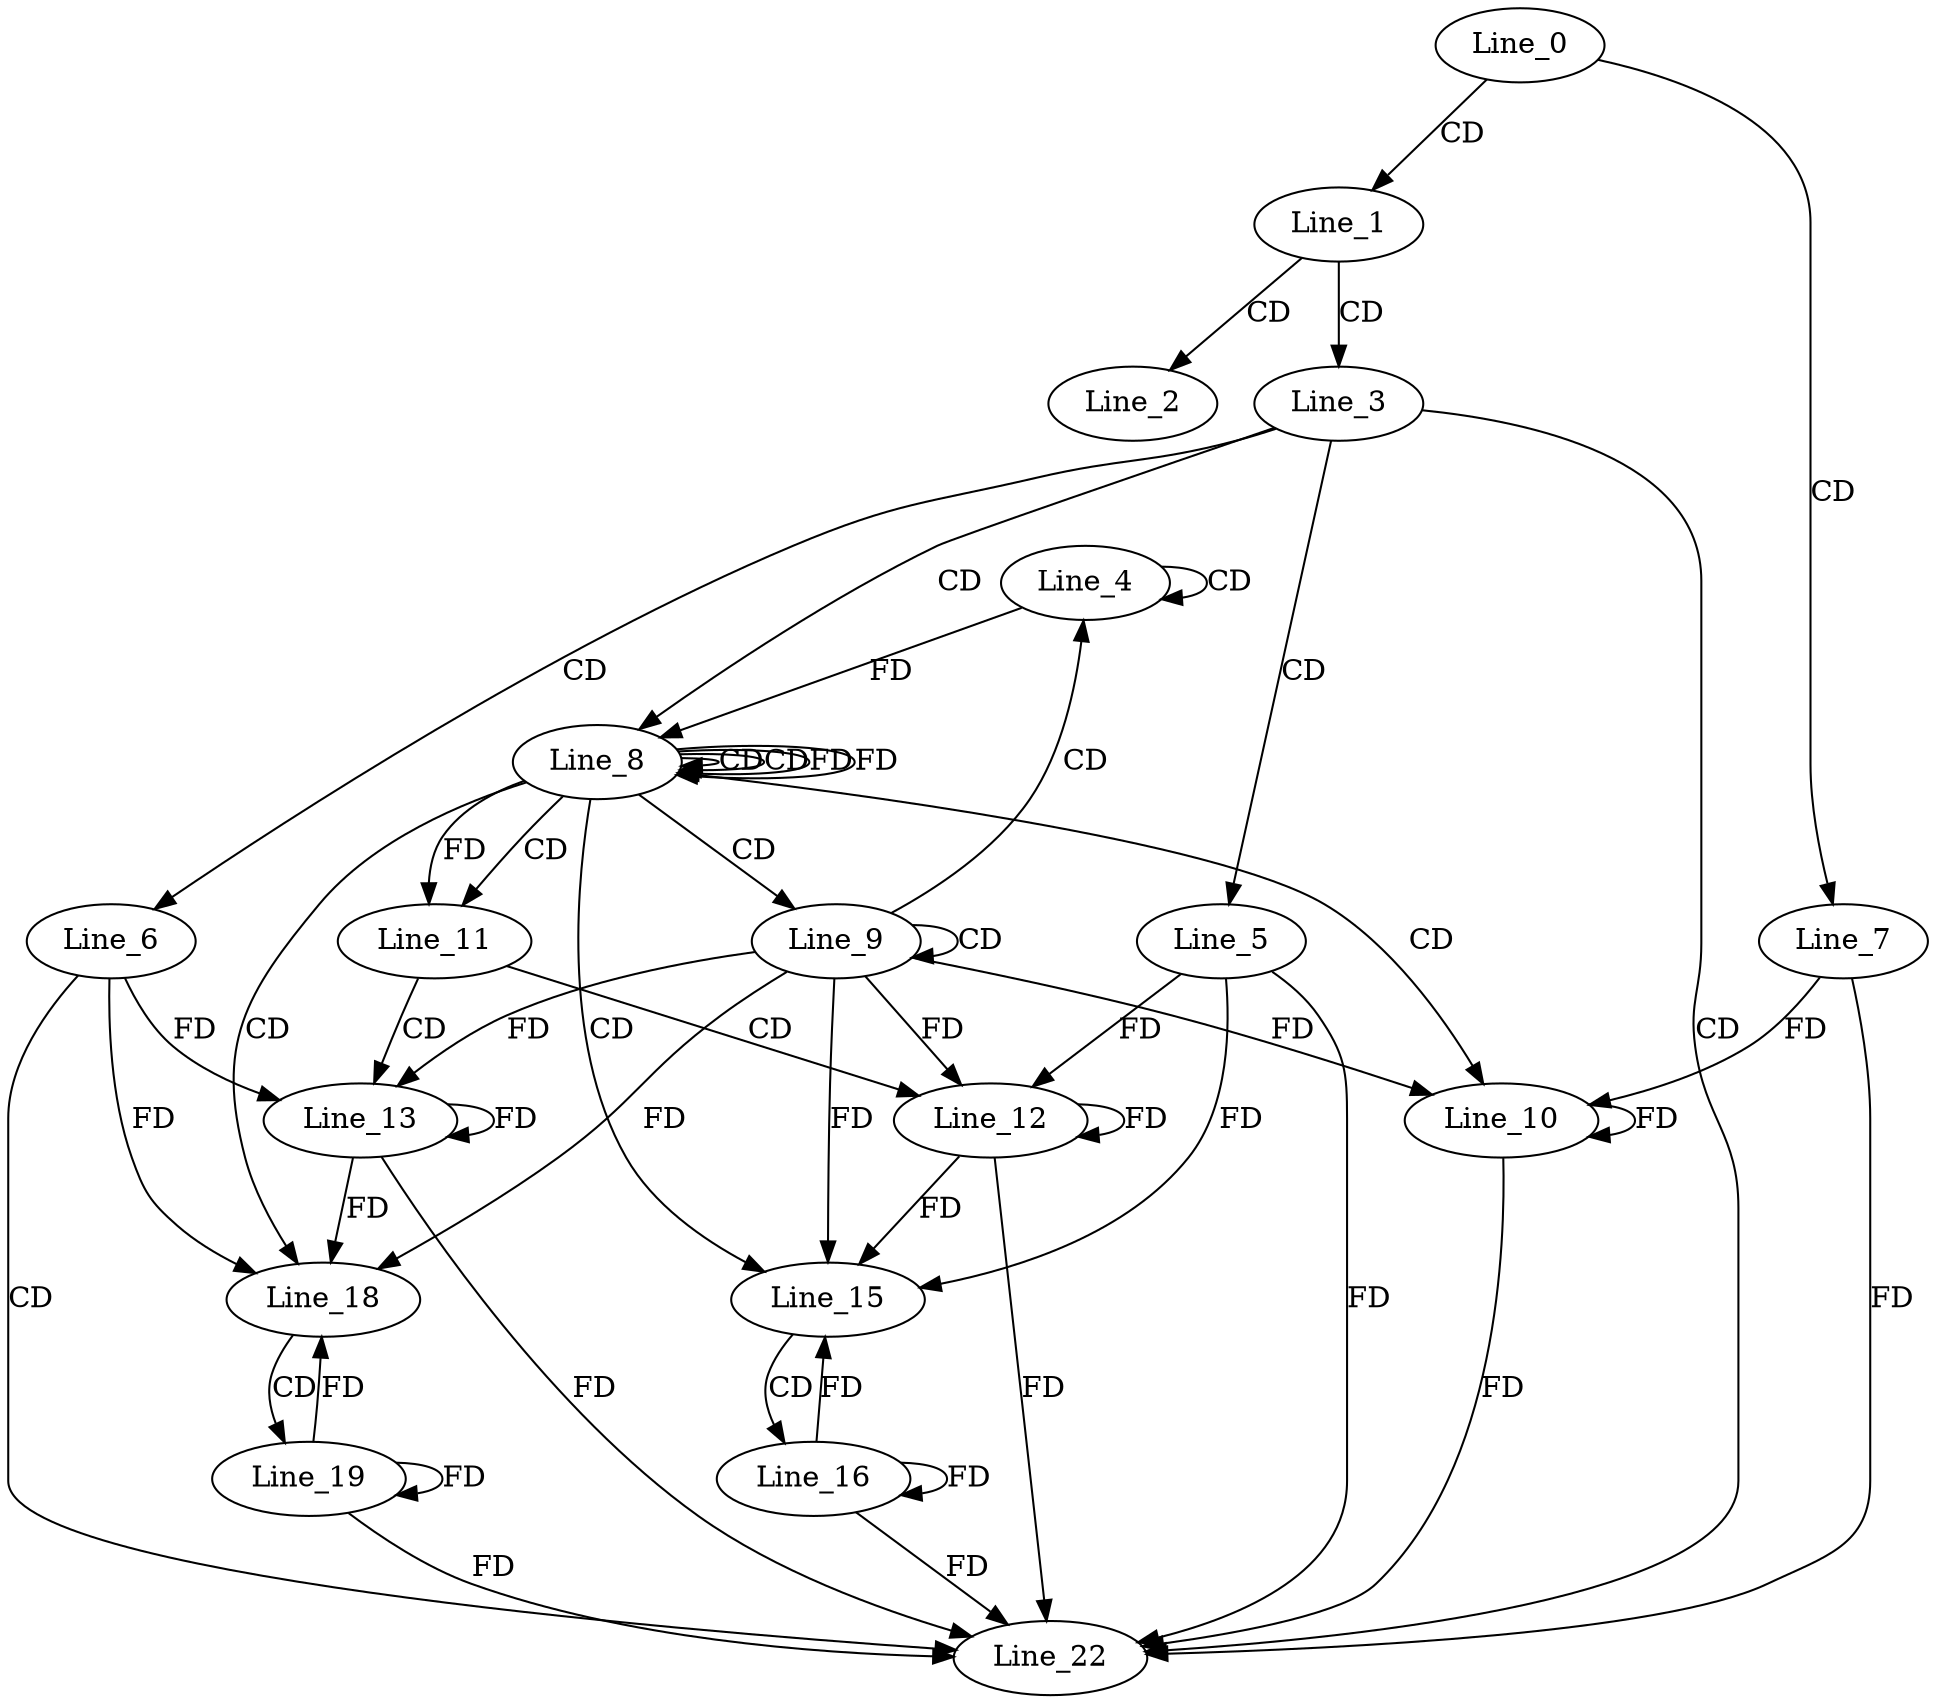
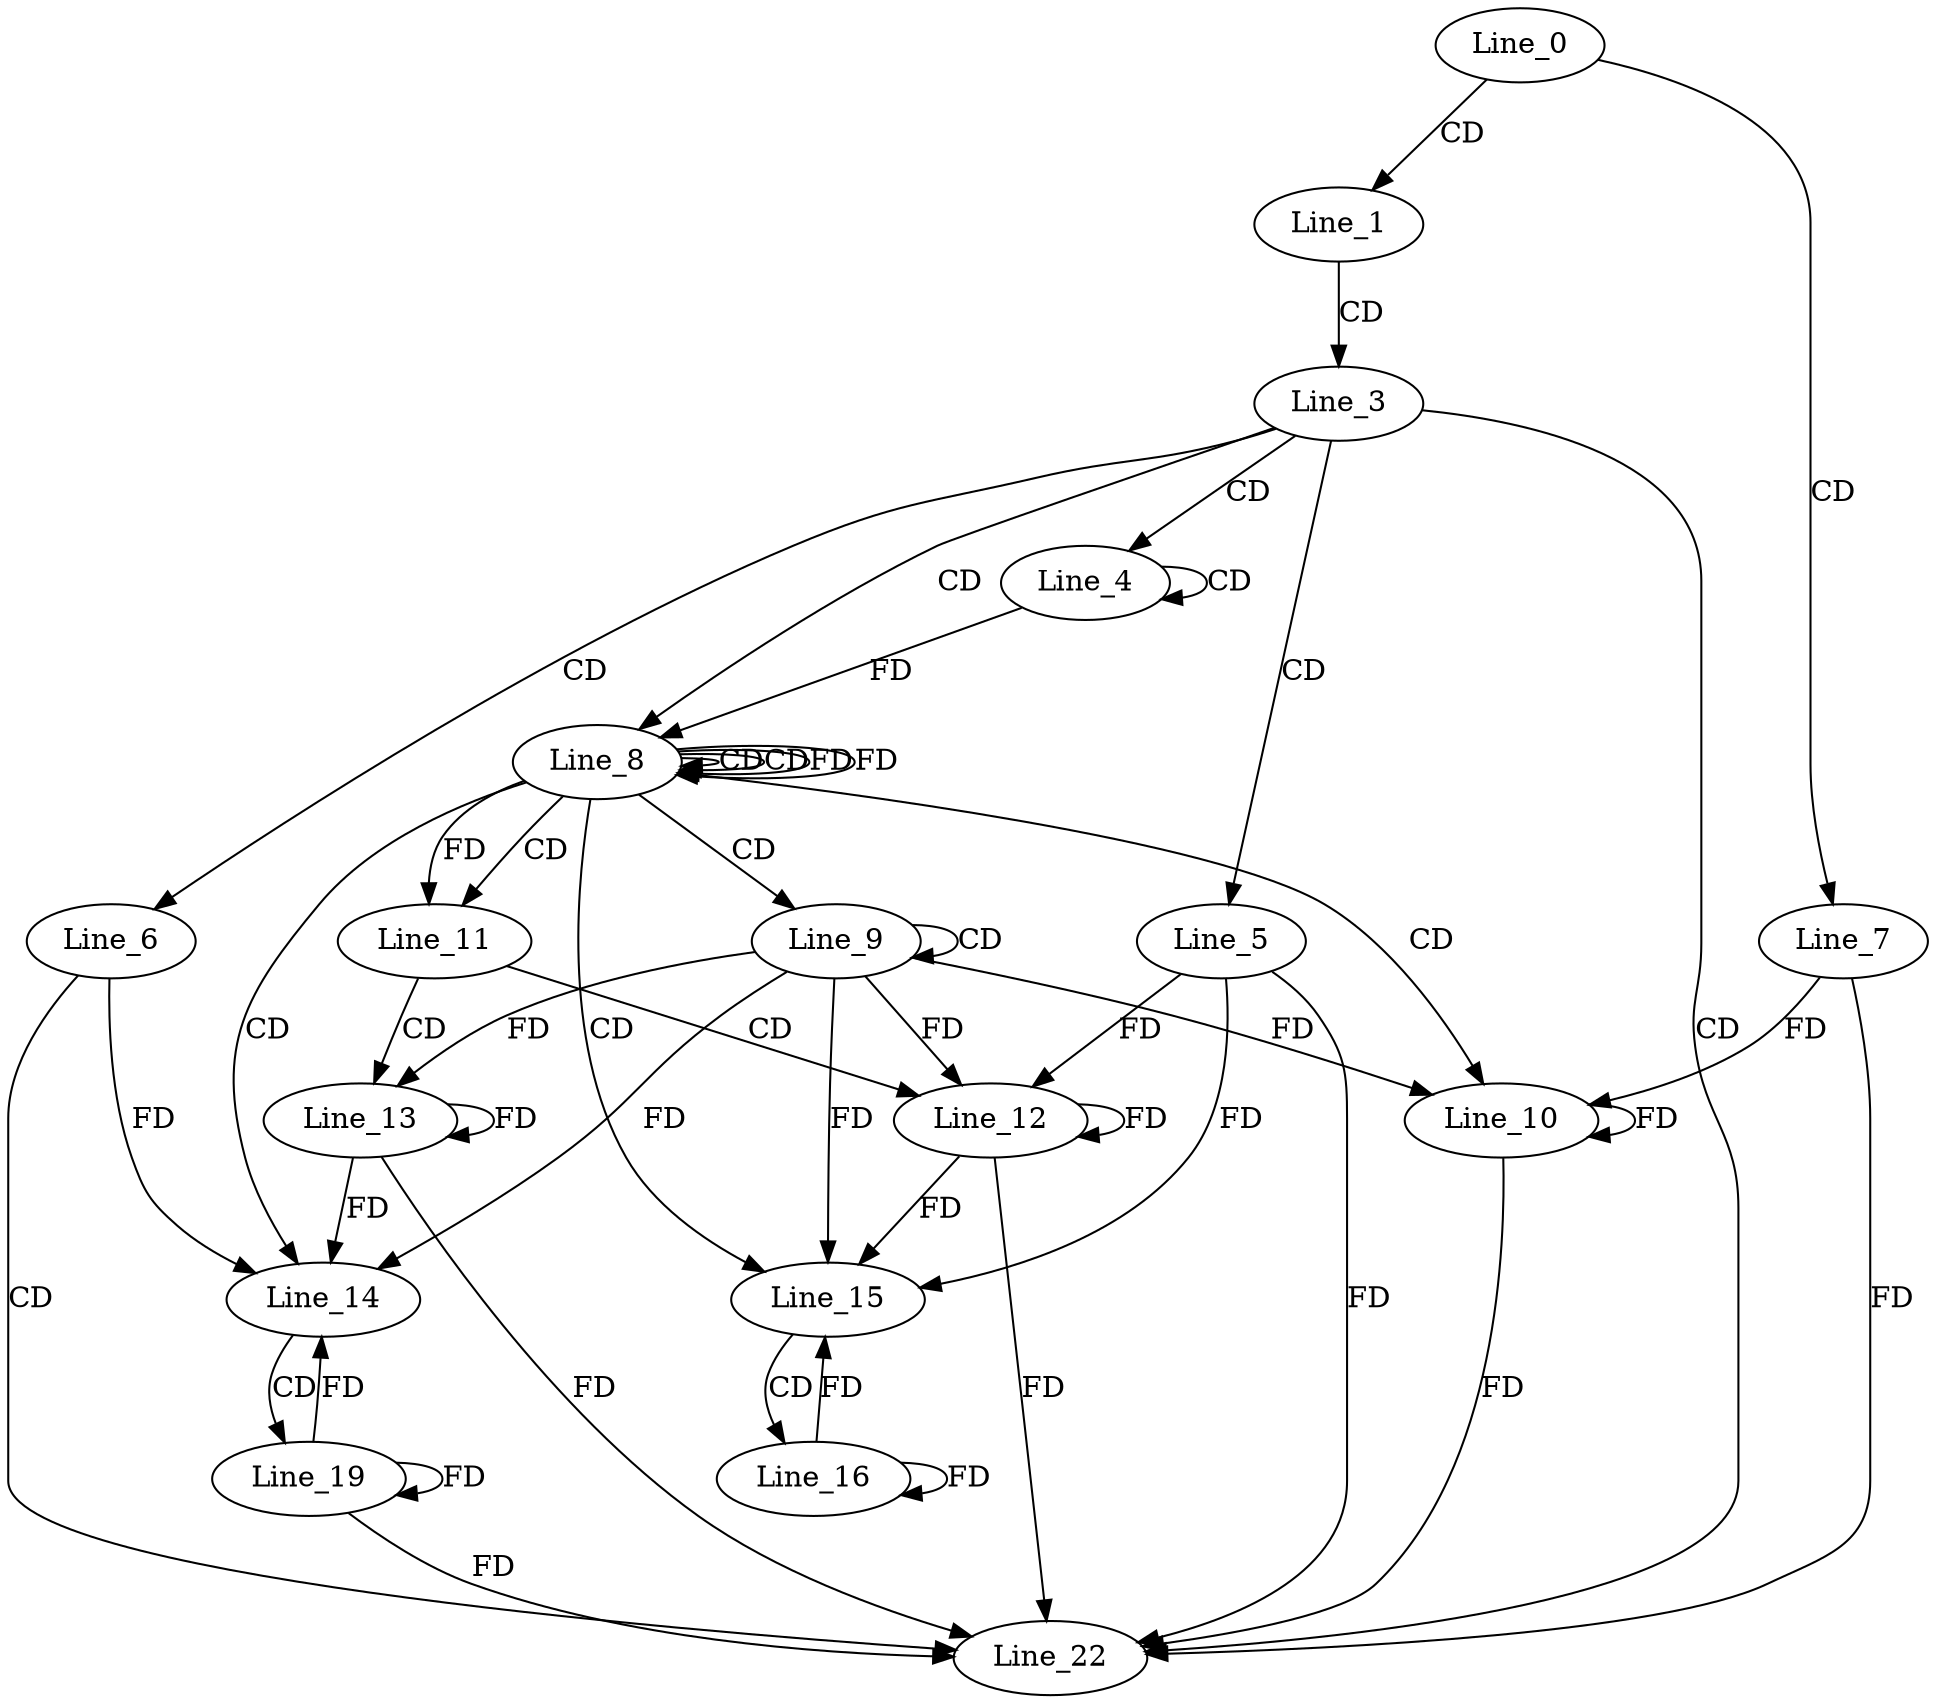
node "Line_2": removed
edge "Line_9" -> "Line_4": now "Line_3" -> "Line_4"
edge "Line_6" -> "Line_13": removed, label "FD"
node "Line_18": label "Line_18" -> "Line_14"
edge "Line_16" -> "Line_22": removed, label "FD"
